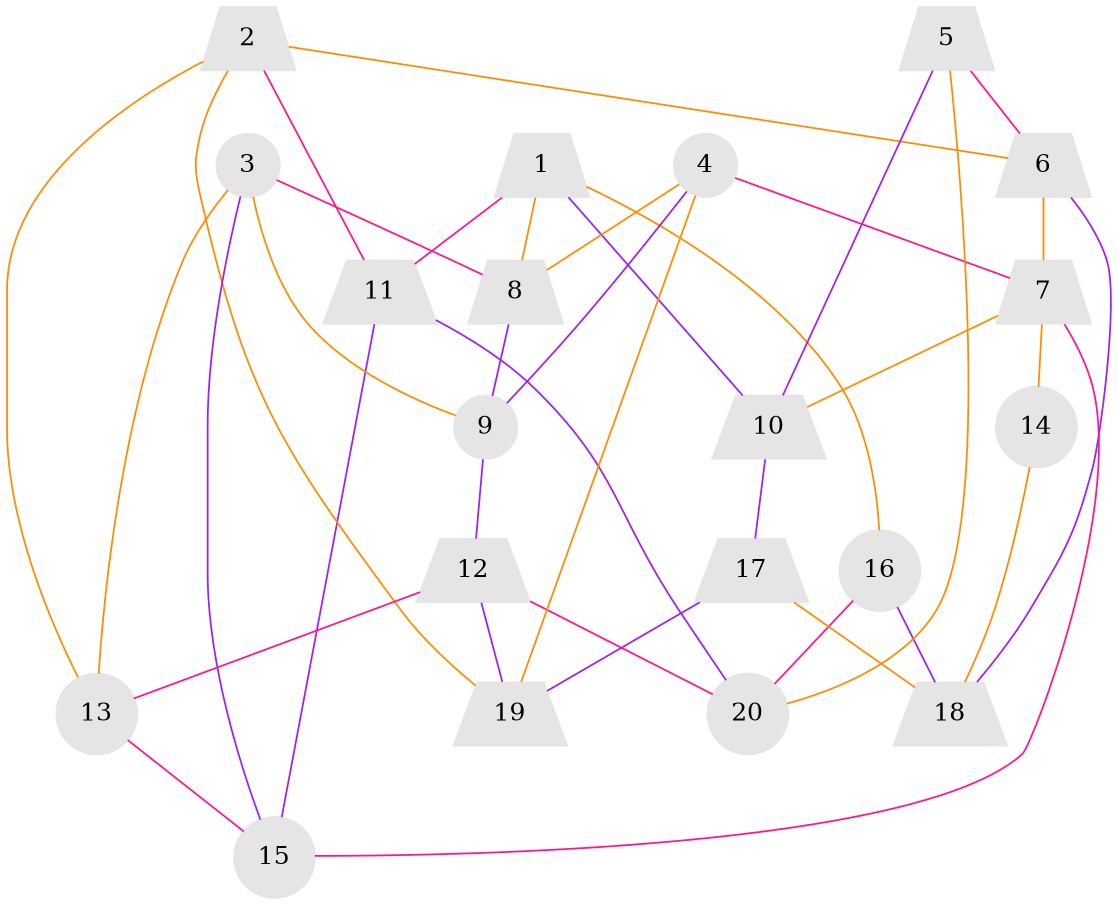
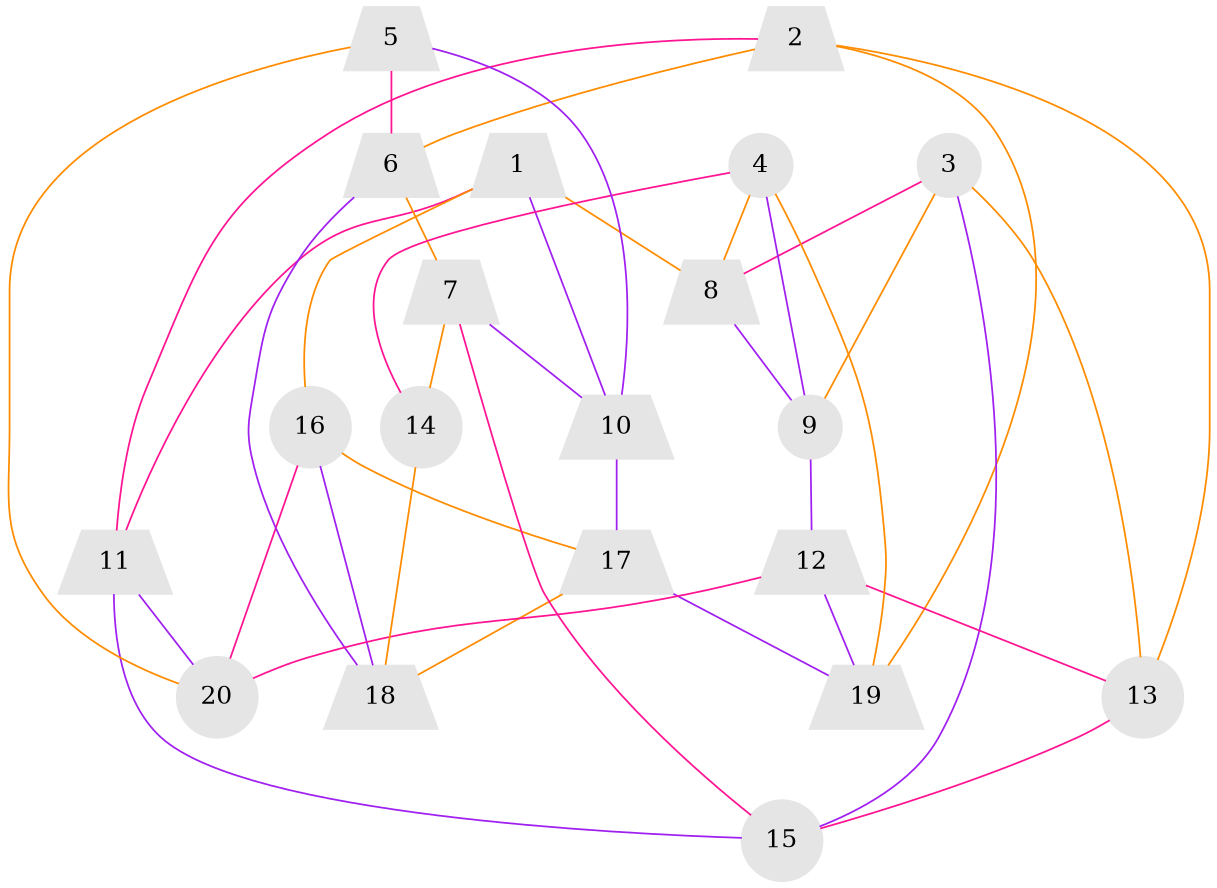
edge "4" -- "7": now "4" -- "14"
edge "7" -- "10": color darkorange -> purple
edge "16" -- "17": added
